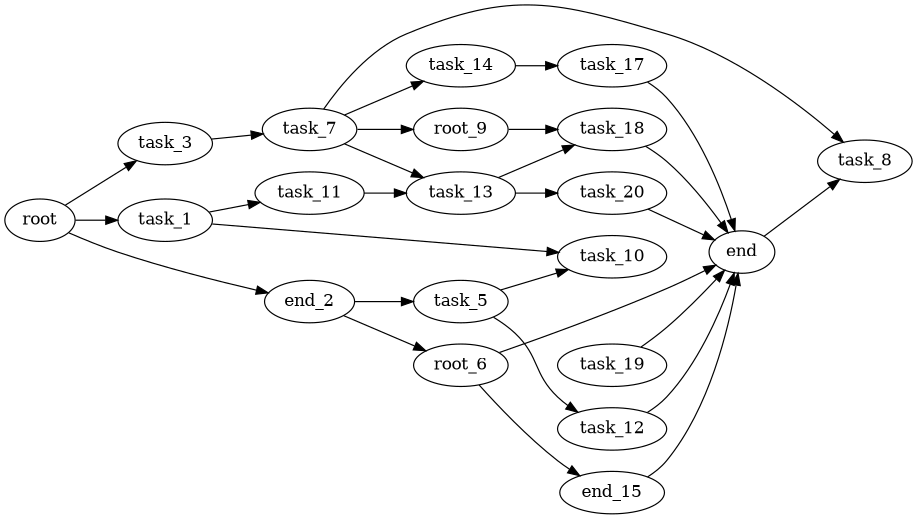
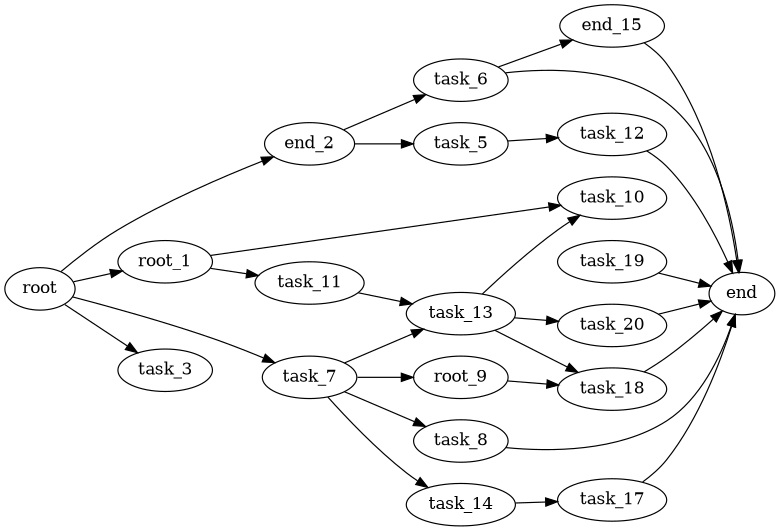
edge "task_3" -> "task_7": now "root" -> "task_7"
edge "end" -> "task_8": reversed
node "task_1": label "task_1" -> "root_1"
edge "task_5" -> "task_10": now "task_13" -> "task_10"
node "root_6": label "root_6" -> "task_6"
